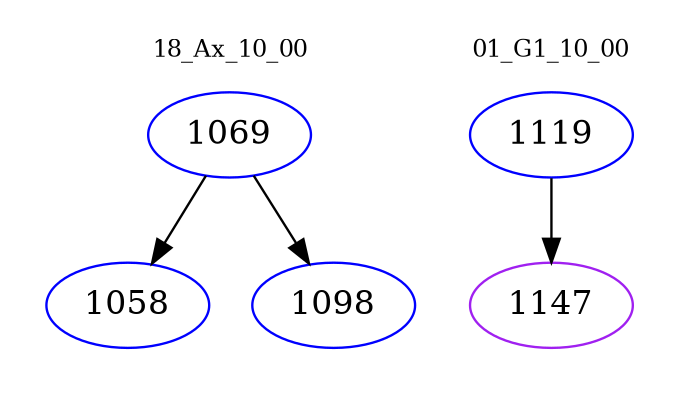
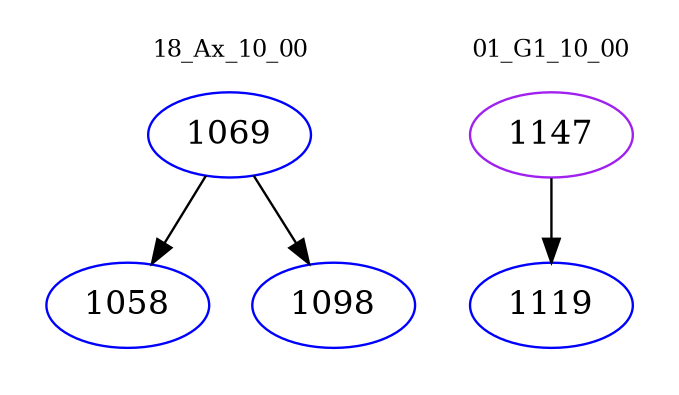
edge "1119" -> "1147": reversed
